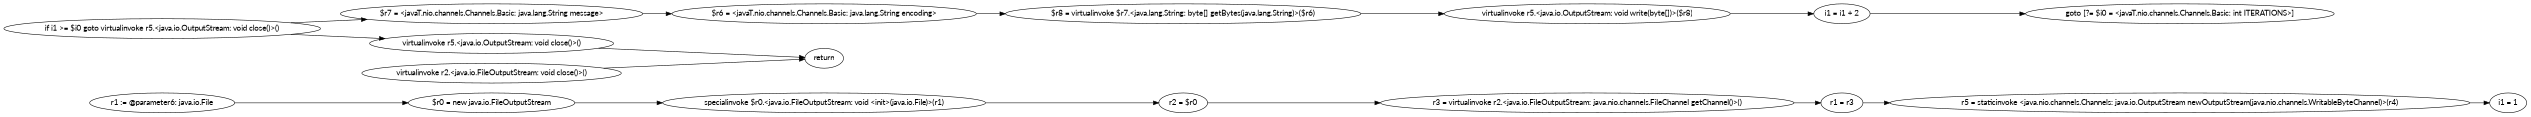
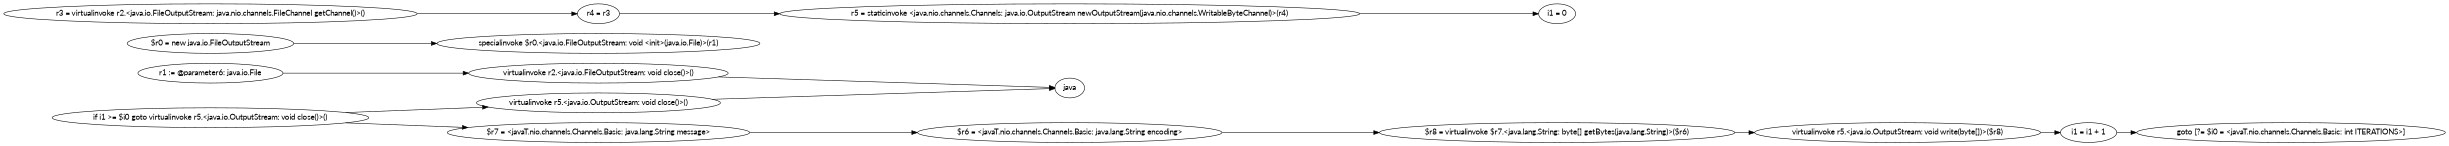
node "i1 = i1 + 2": label "i1 = i1 + 2" -> "i1 = i1 + 1"
node "return": label "return" -> "java"
edge "r1 := @parameter6: java.io.File" -> "$r0 = new java.io.FileOutputStream": now "r1 := @parameter6: java.io.File" -> "virtualinvoke r2.<java.io.FileOutputStream: void close()>()"
node "r2 = $r0": removed
node "r1 = r3": label "r1 = r3" -> "r4 = r3"
node "i1 = 1": label "i1 = 1" -> "i1 = 0"
